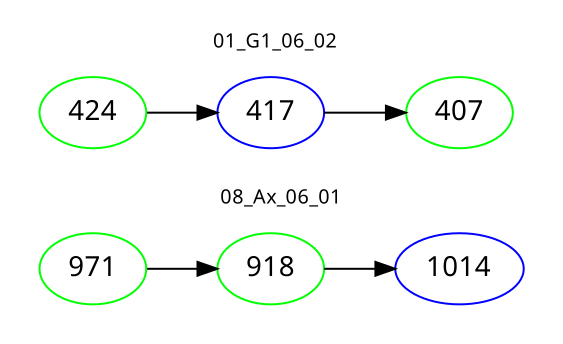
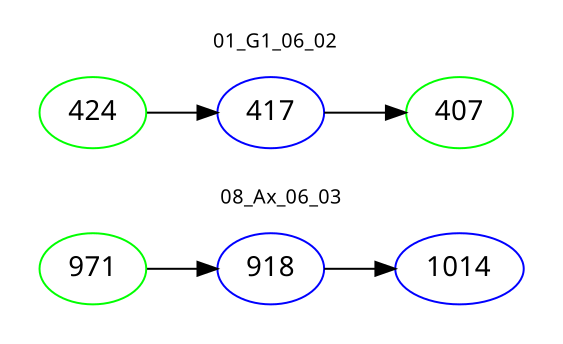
cluster "08_Ax_06_01": label "08_Ax_06_01" -> "08_Ax_06_03"
node "918": color green -> blue
